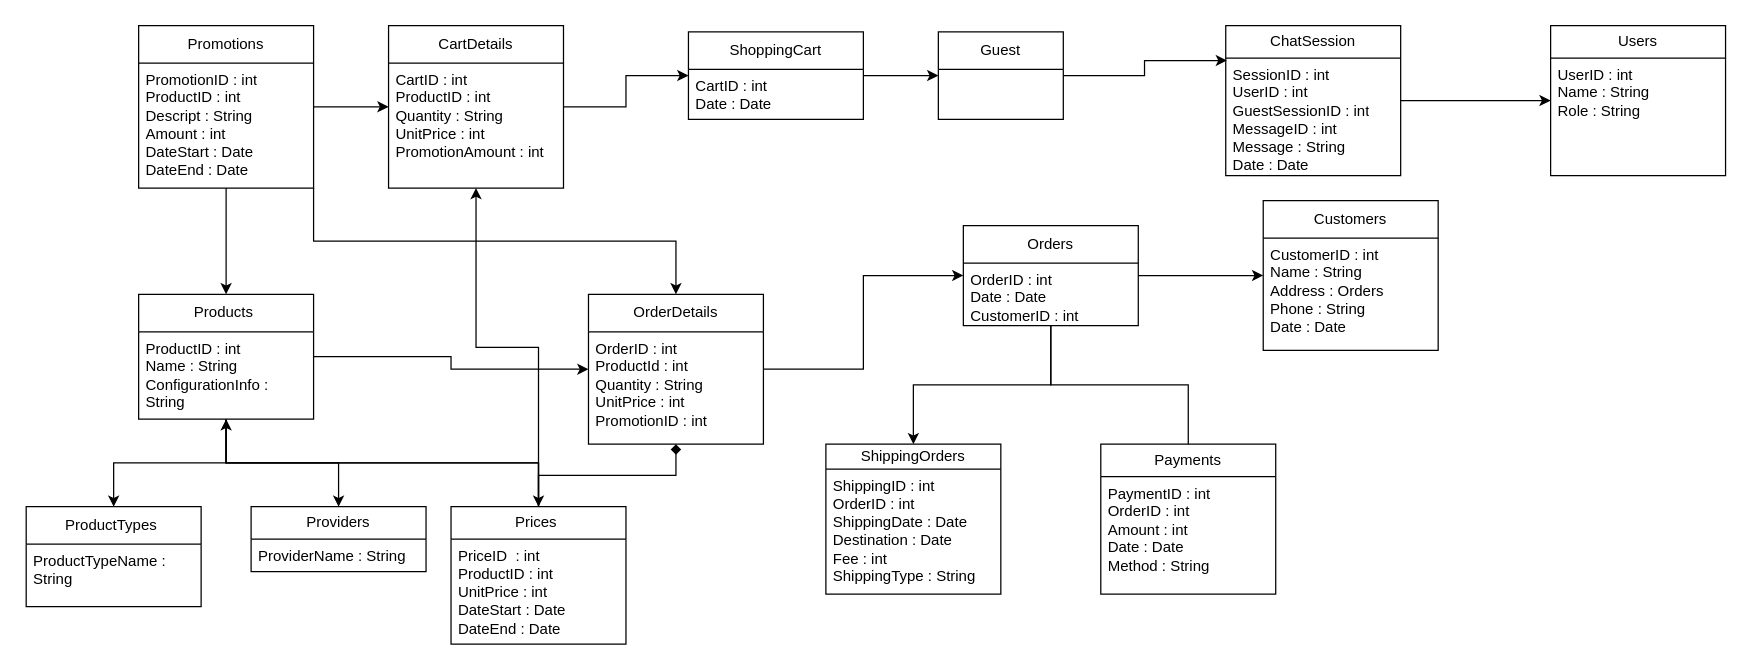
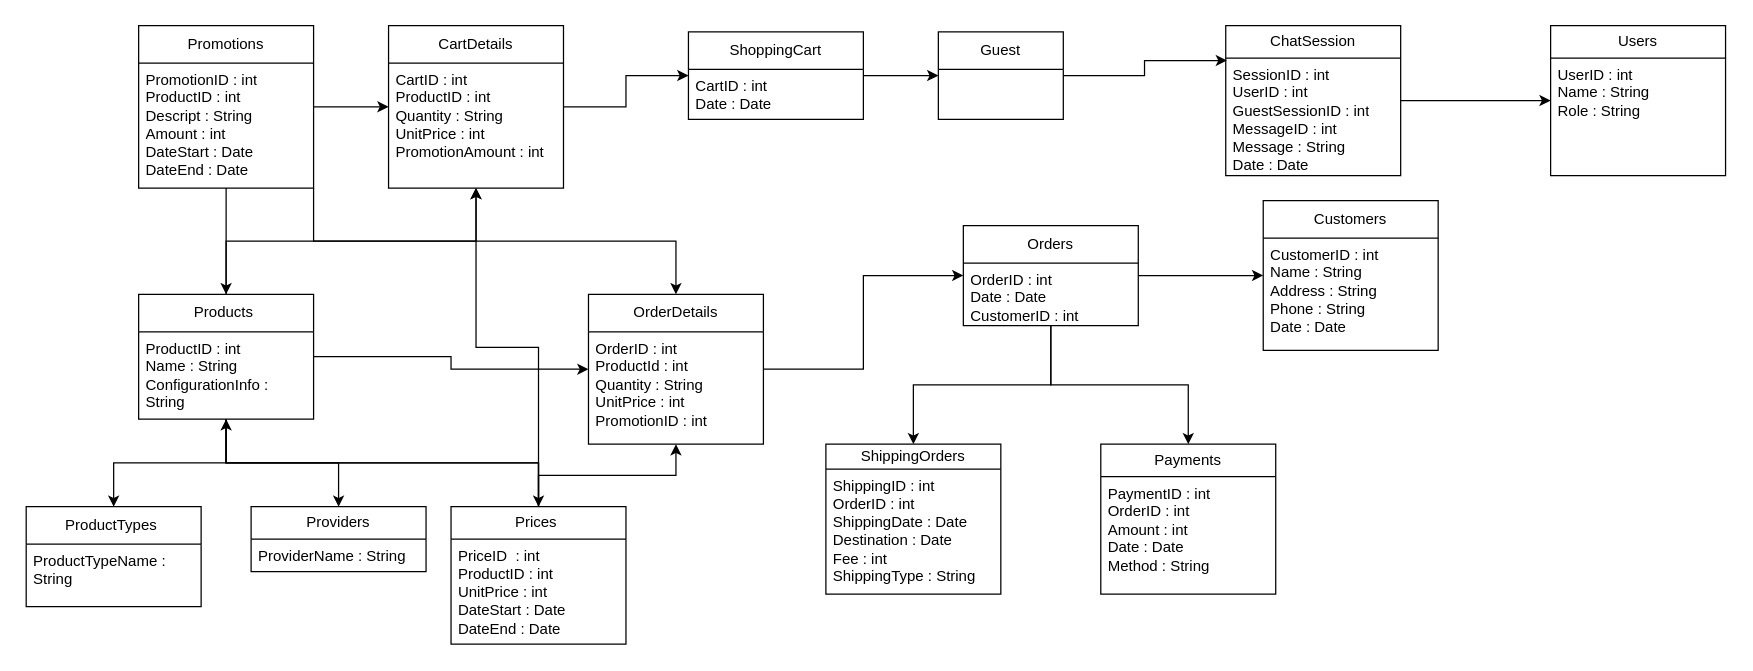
edge "Products" -> "CartDetails": added
node "CustomerID : int Name : String Address : Orders Phone : String Date : Date": label "CustomerID : int Name : String Address : Orders Phone : String Date : Date" -> "CustomerID : int Name : String Address : String Phone : String Date : Date"
edge "Orders" -- "Payments": arrowhead none -> classic
edge "Prices" -> "OrderDetails": arrowhead diamond -> classic
